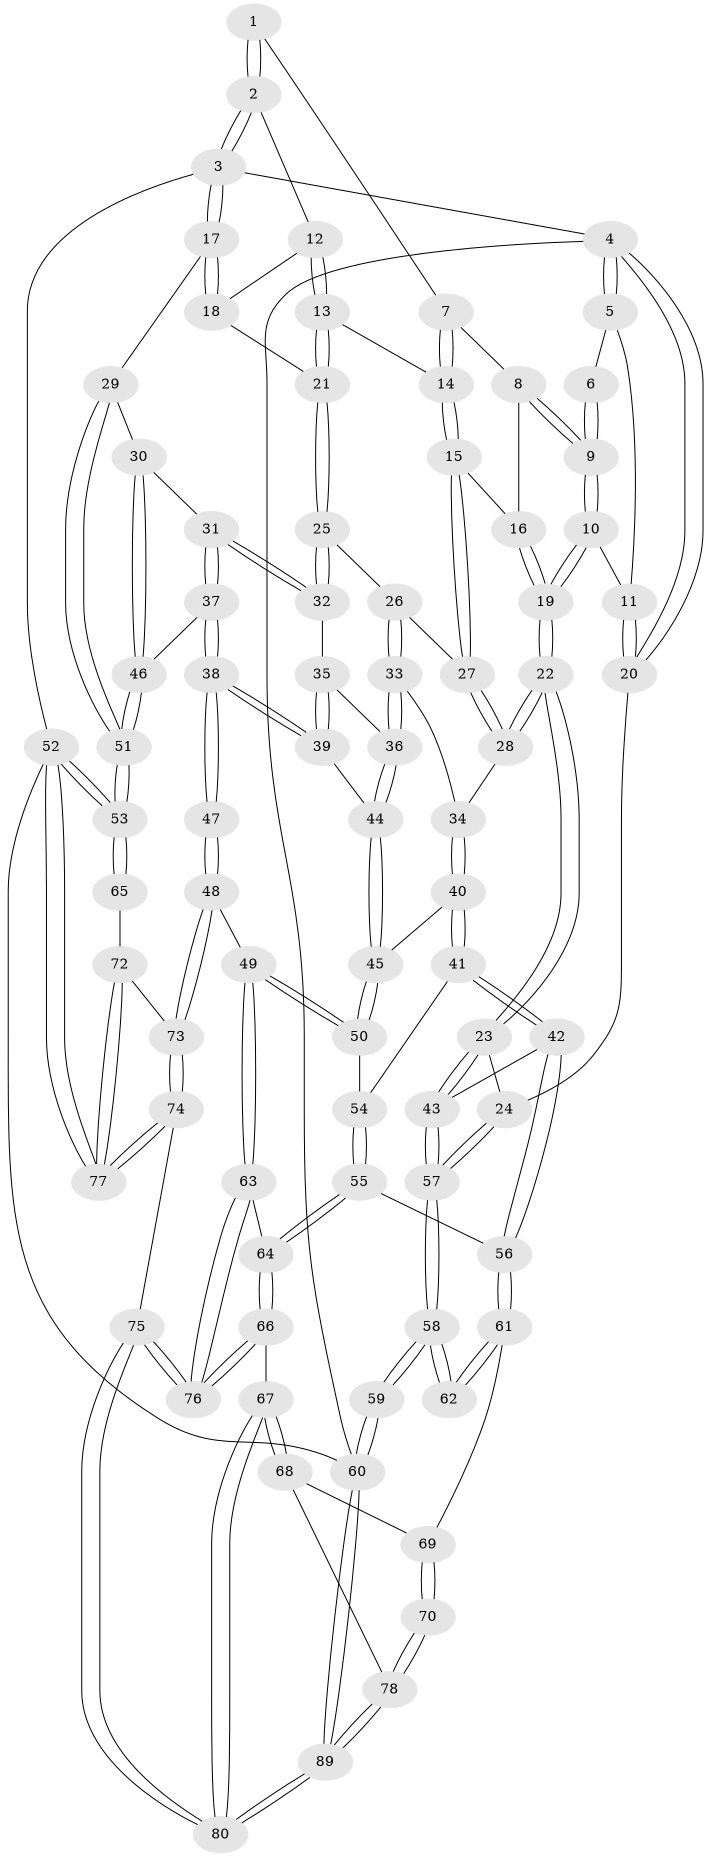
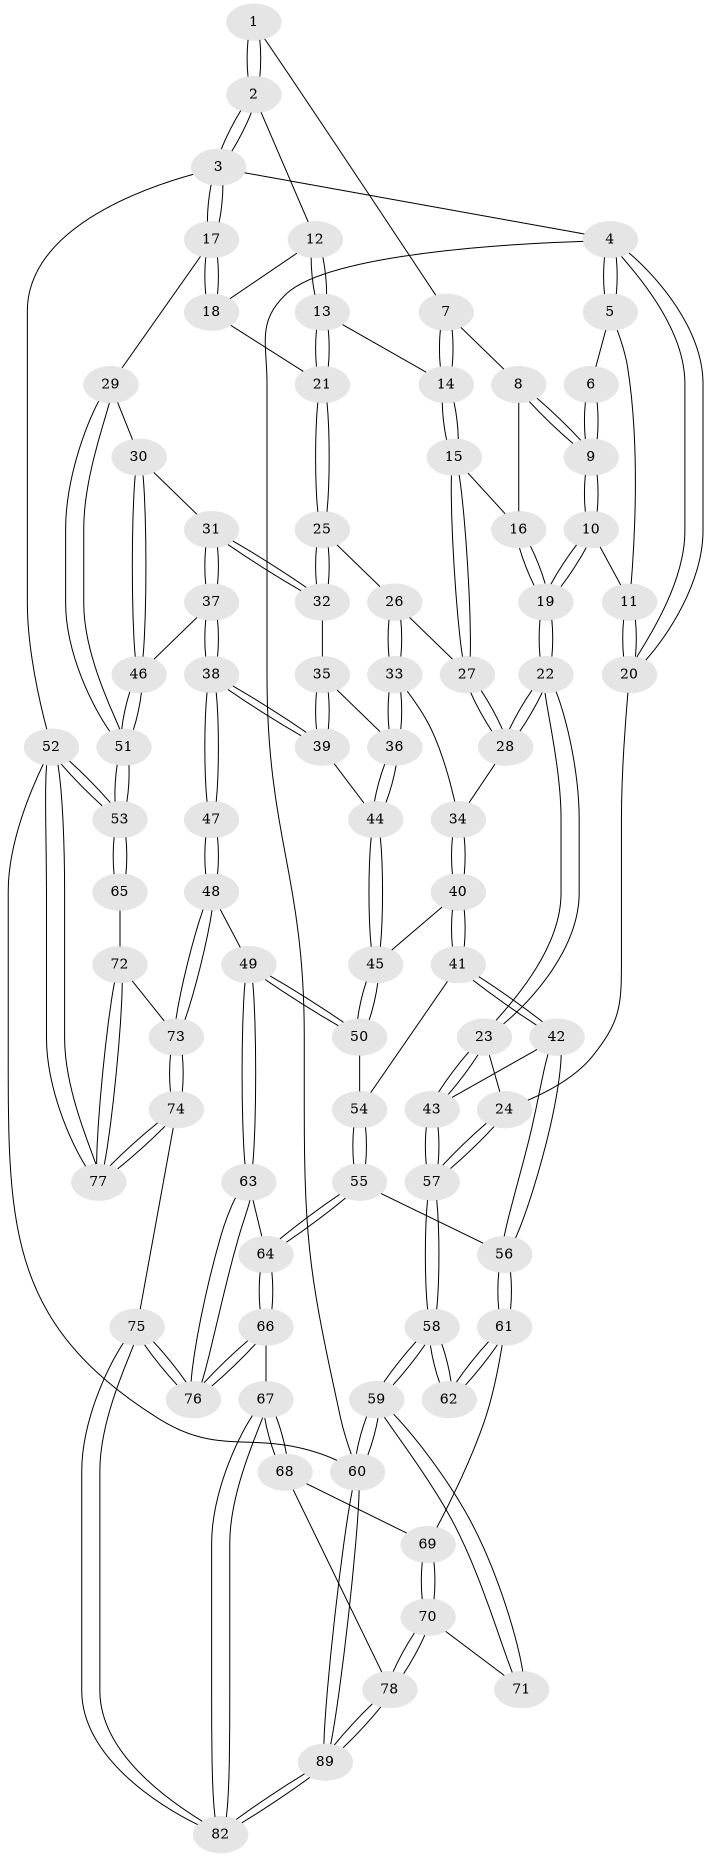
node "71": added
node "80": label "80" -> "82"
